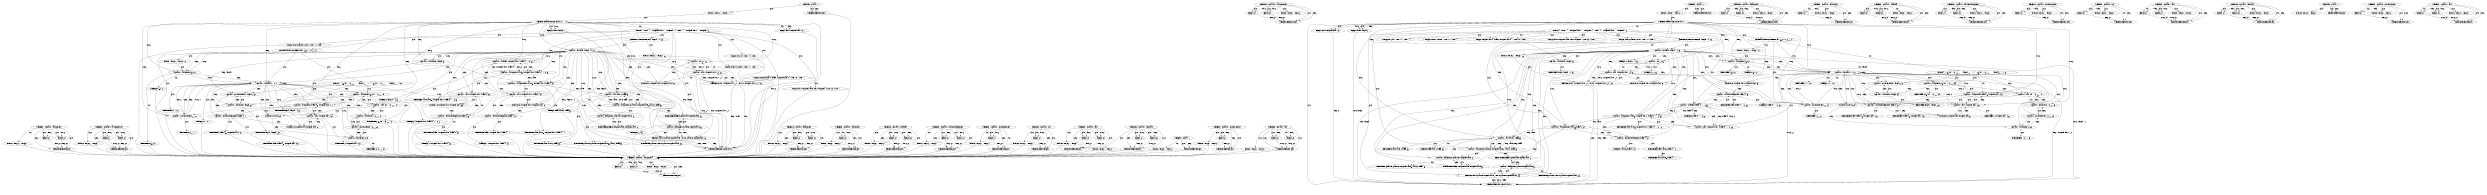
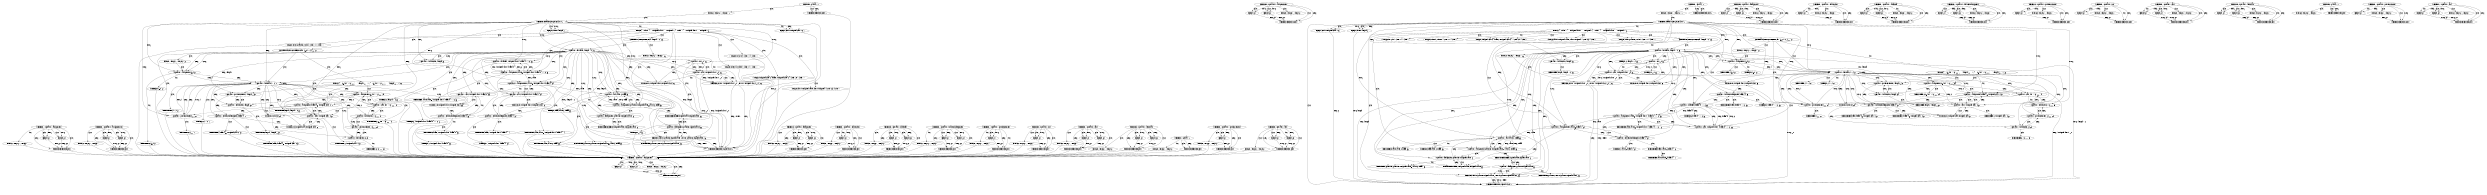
edge "(<operator>.shiftLeft,(unsigned short) buffer[0] << 8)" -> "(<operator>.cast,(unsigned short) buffer[0])": now "(<operators>.assignmentOr,value|=(unsigned short) buffer[1])" -> "(<operator>.cast,(unsigned short) buffer[0])"
edge "(<operator>.cast,(unsigned short) buffer[1])" -> "(<operators>.assignmentOr,value|=(unsigned short) buffer[1])": added, label "CFG:"
